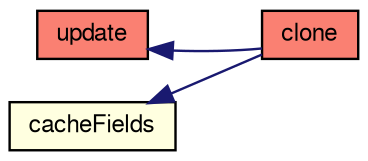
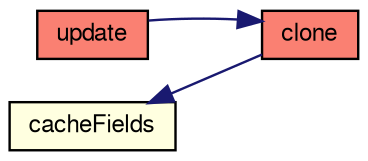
edge "clone" -> "update": reversed
